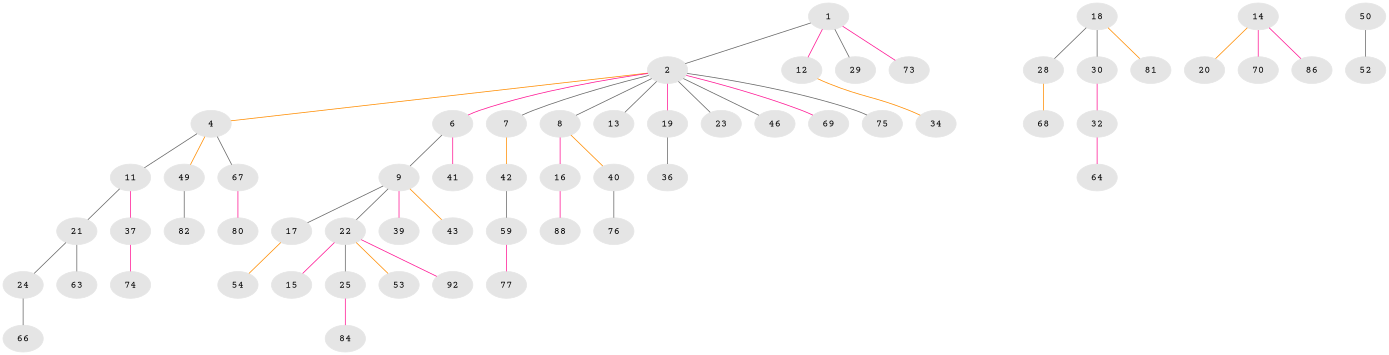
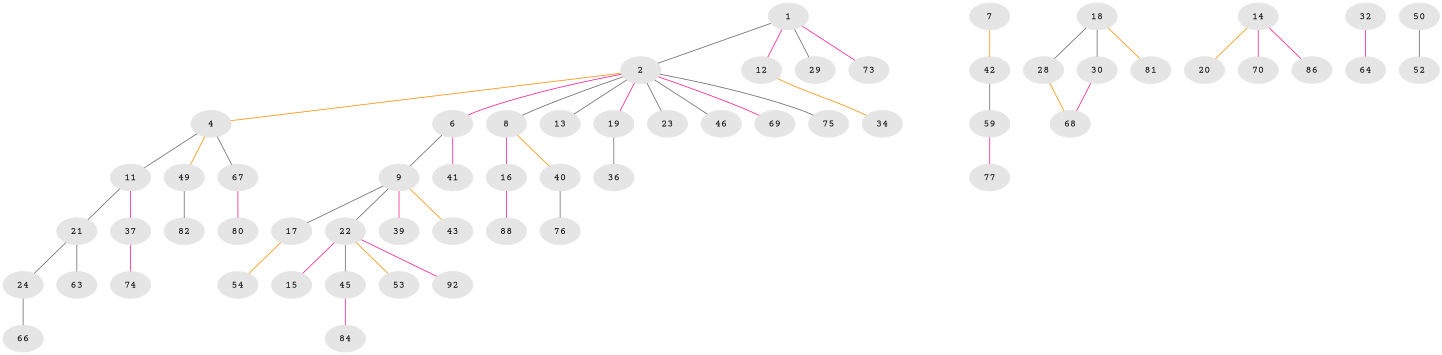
edge "2" -- "7": removed
edge "30" -- "32": now "30" -- "68"
node "25": label "25" -> "45"
